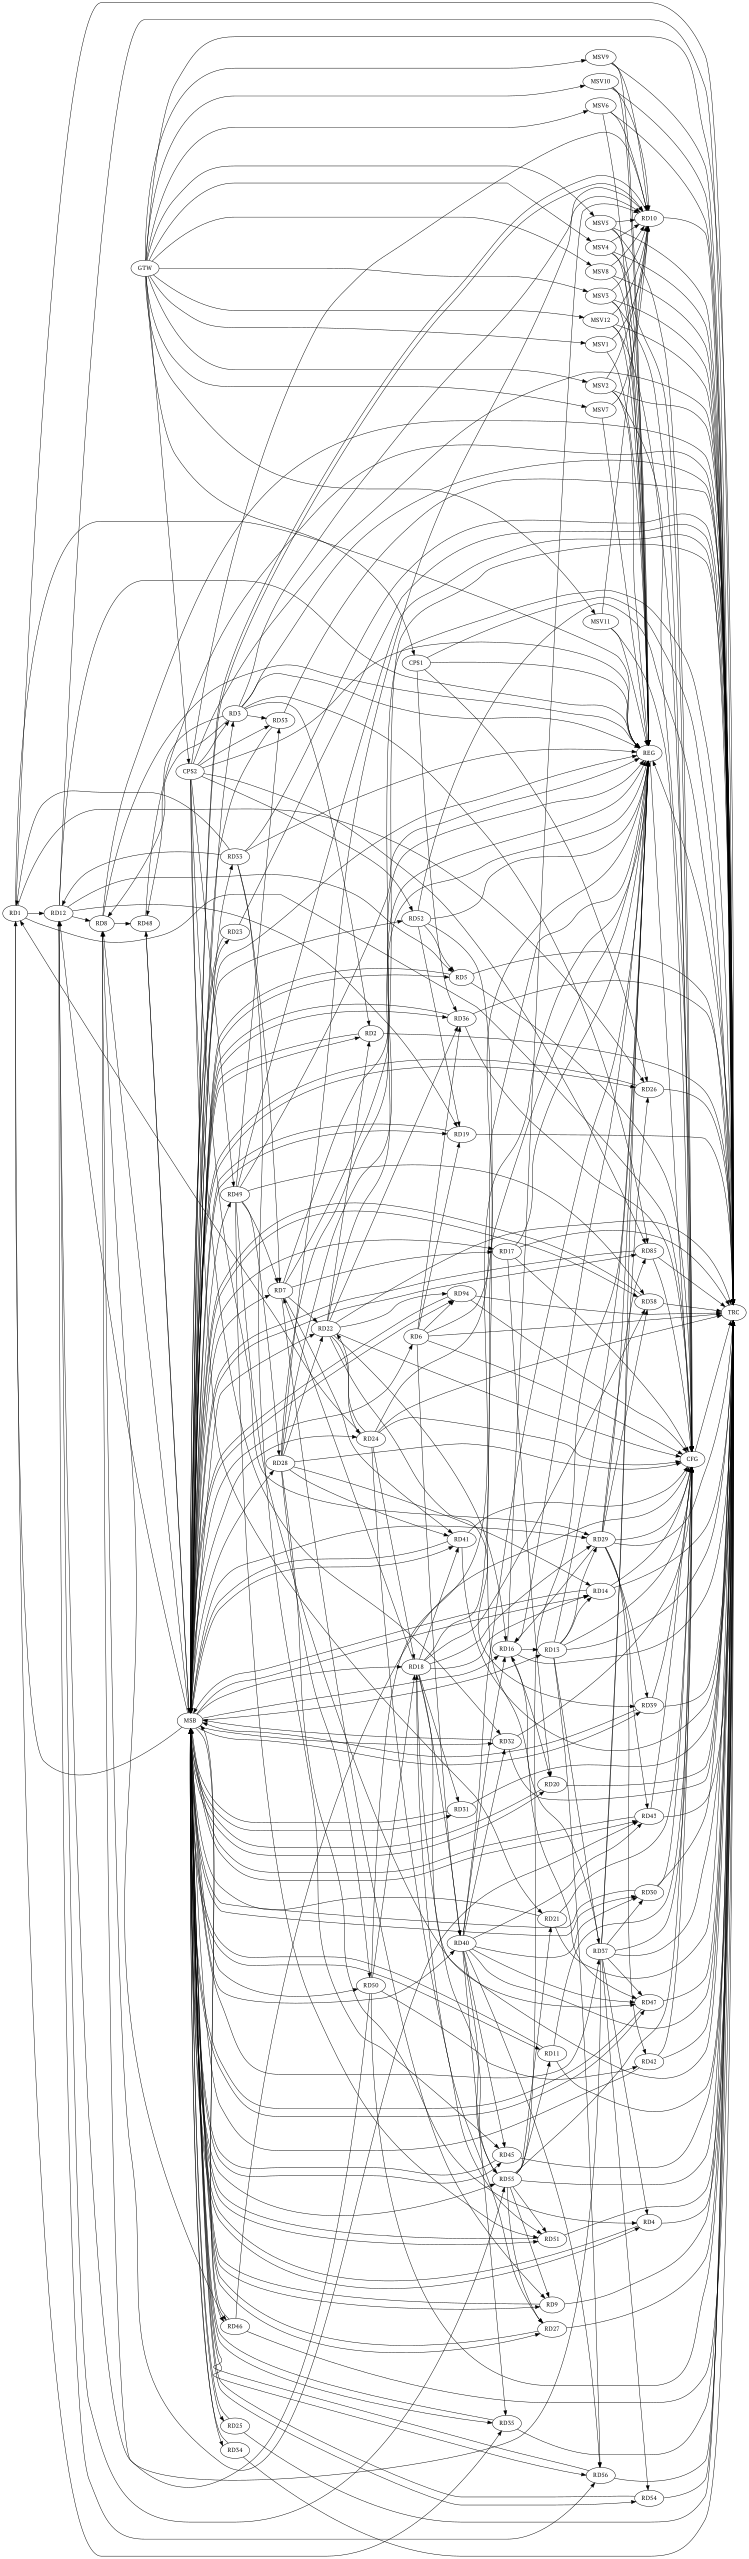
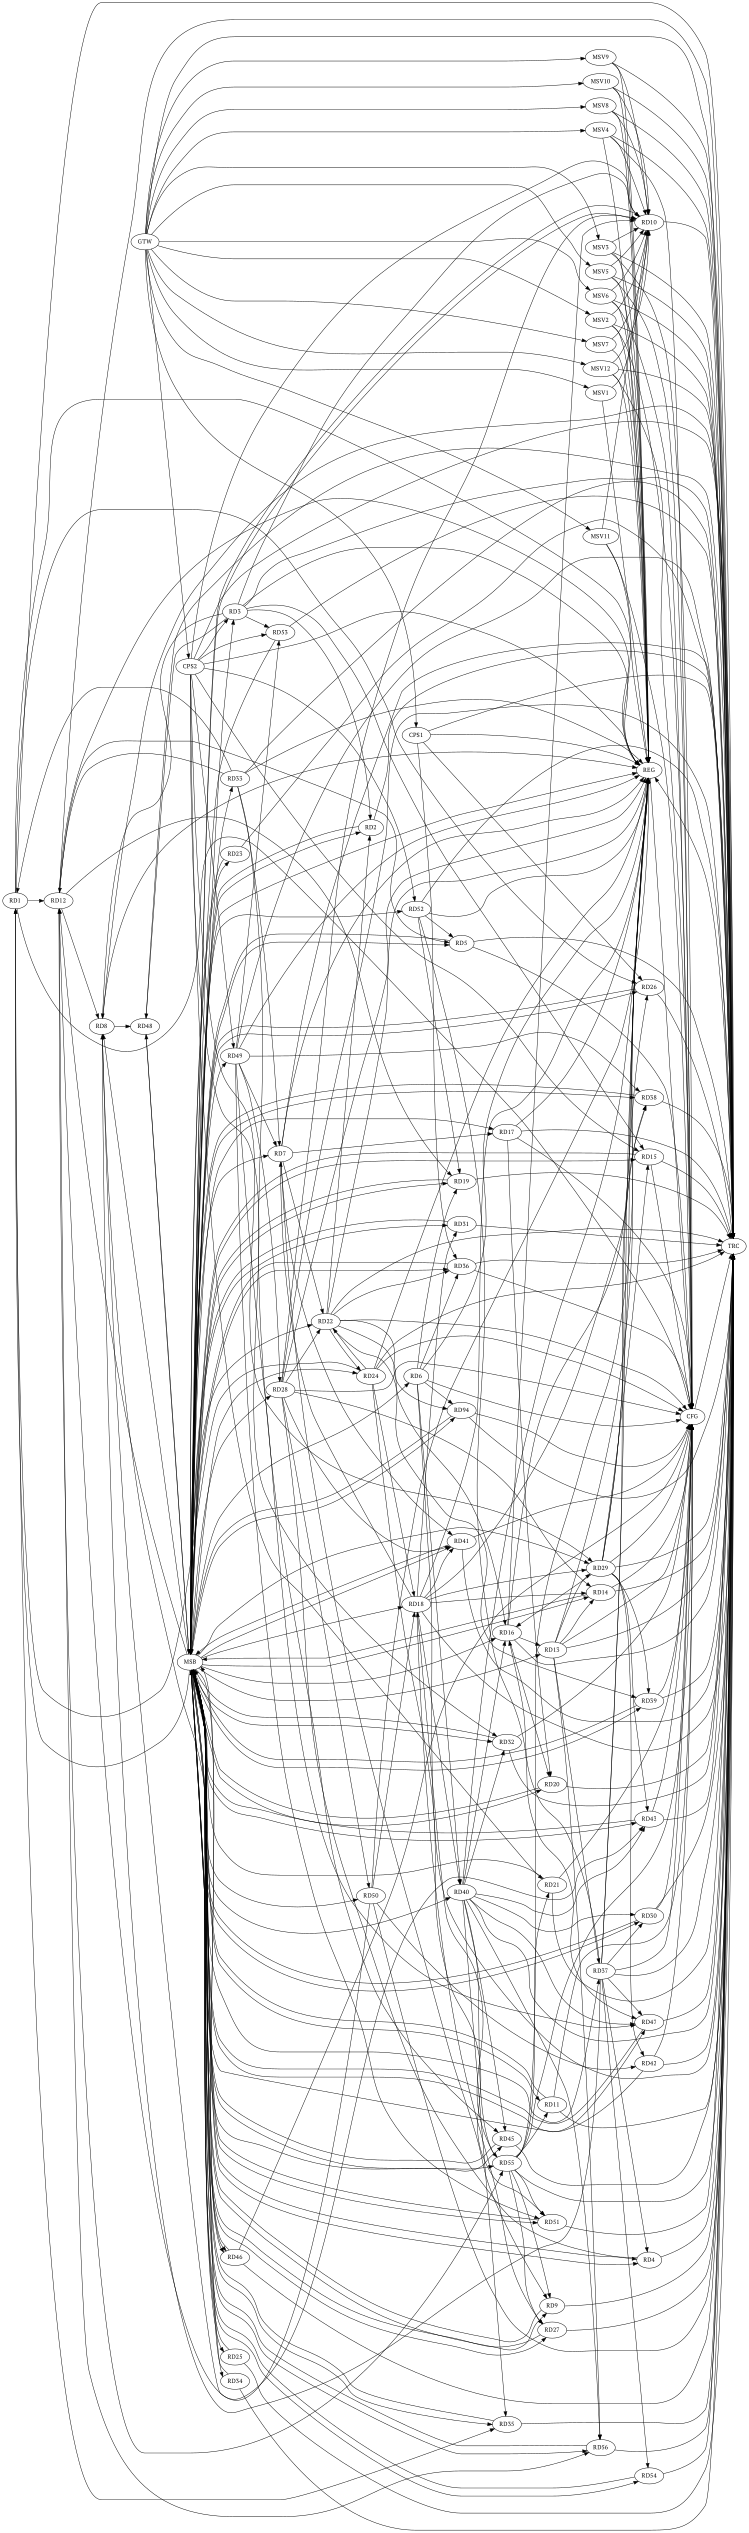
edge "MSV6" -> "CFG": added
node "RD85": label "RD85" -> "RD15"
